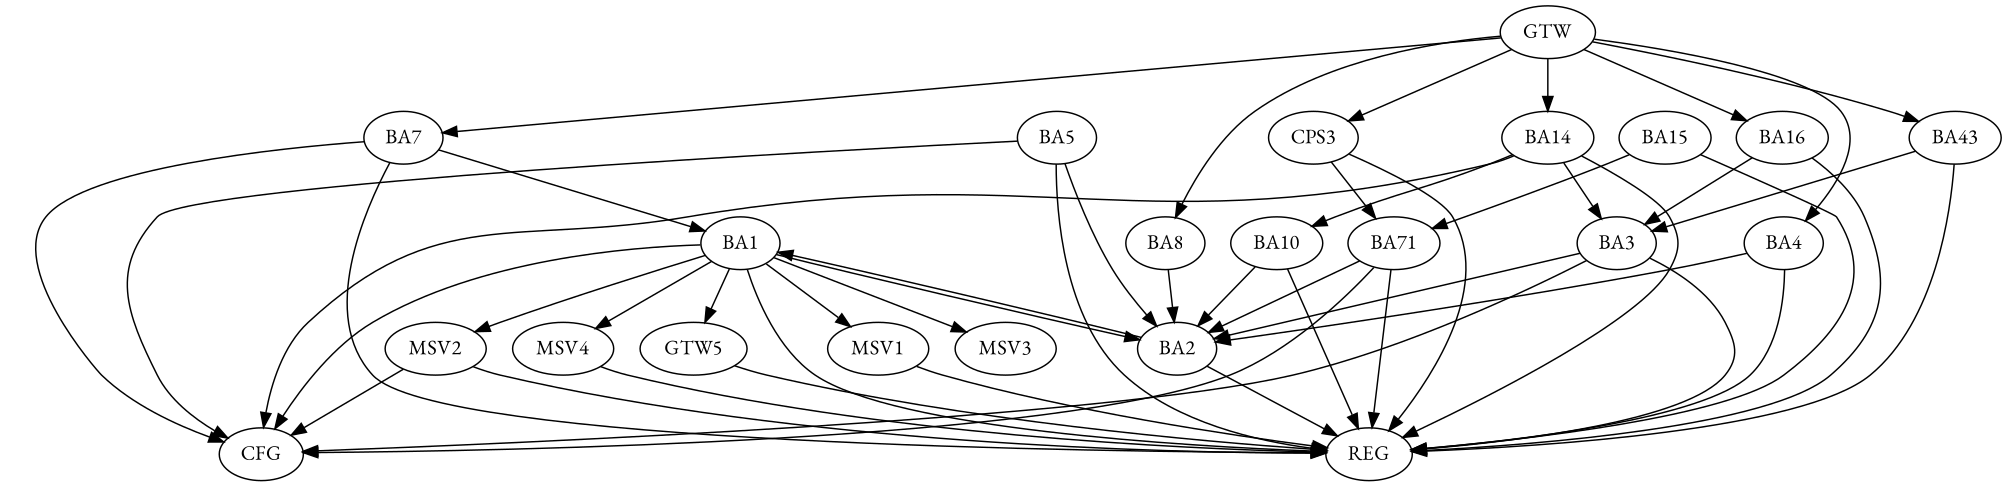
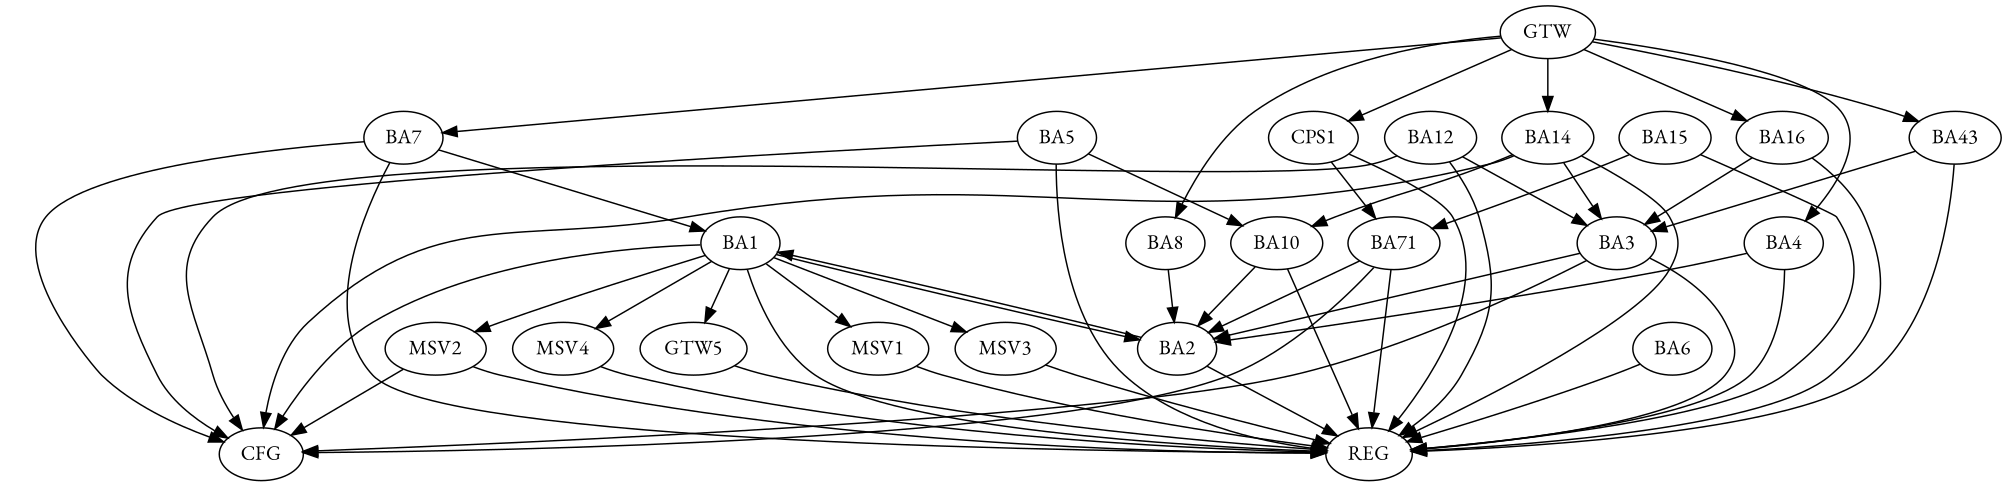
node "CPS3": label "CPS3" -> "CPS1"
node "BA12": added
edge "BA5" -> "BA2": now "BA5" -> "BA10"
node "BA6": added
edge "MSV3" -> "REG": added
